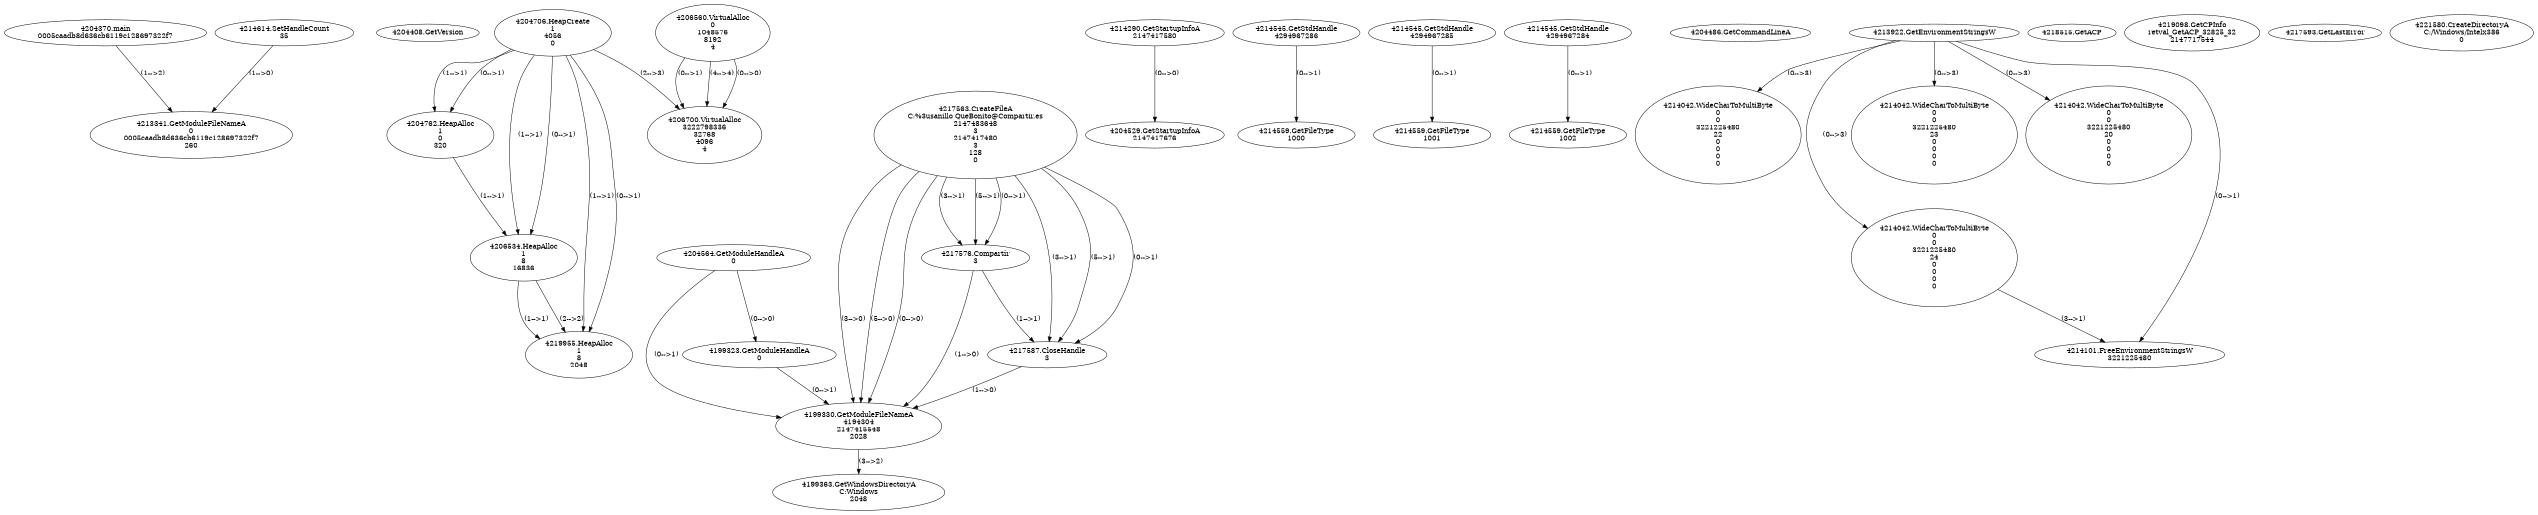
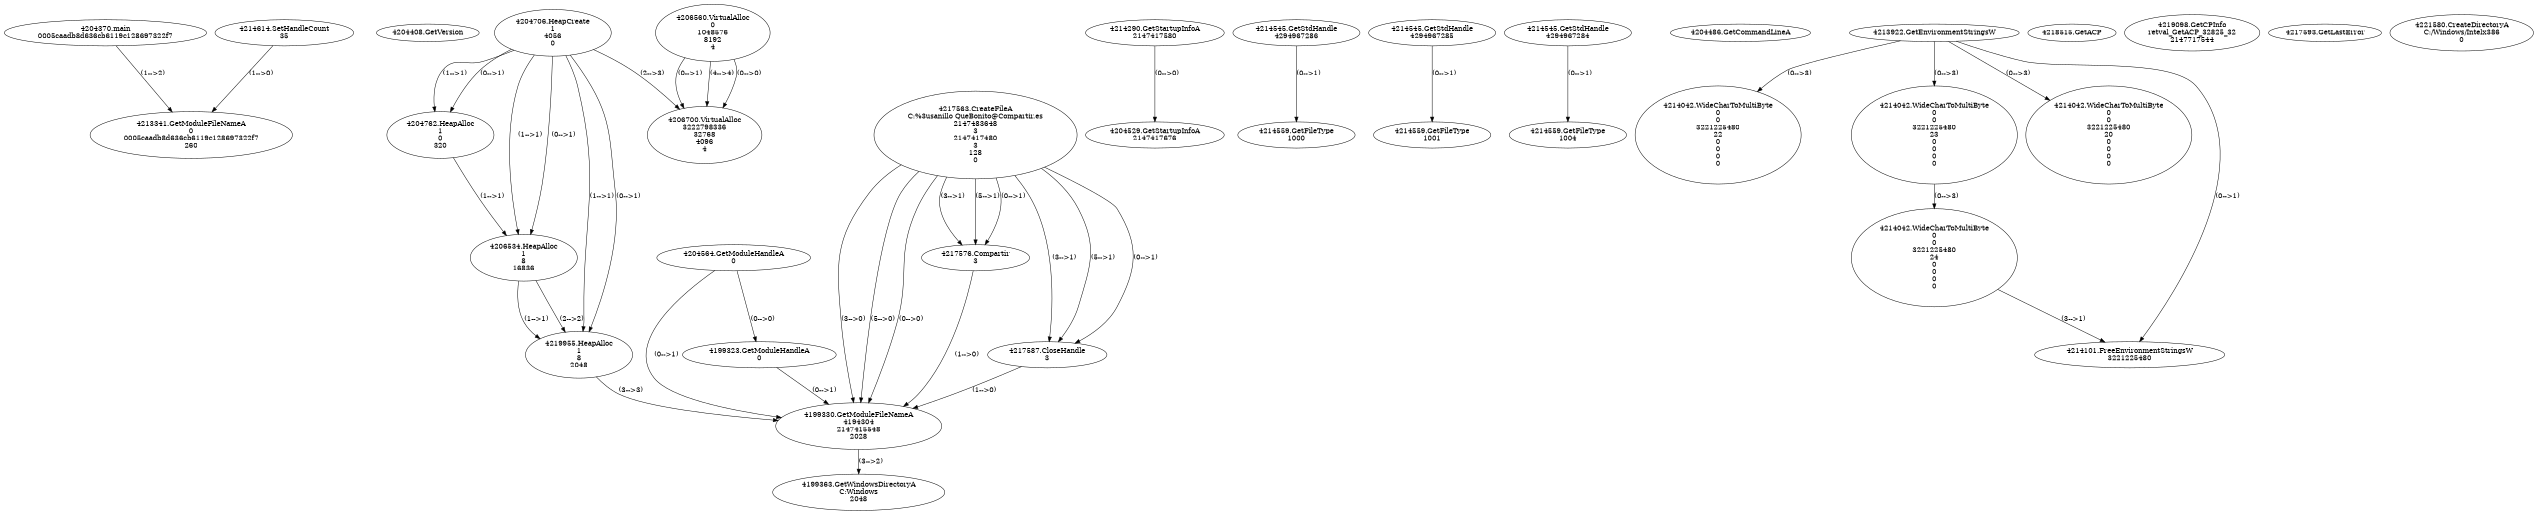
edge "4213922.GetEnvironmentStringsW" -> "4214042.WideCharToMultiByte 0 0 3221225480 24 0 0 0 0": now "4214042.WideCharToMultiByte 0 0 3221225480 23 0 0 0 0" -> "4214042.WideCharToMultiByte 0 0 3221225480 24 0 0 0 0"
node "4214559.GetFileType 1002": label "4214559.GetFileType 1002" -> "4214559.GetFileType 1004"
edge "4217576.Compartir 3" -> "4217587.CloseHandle 3": removed, label "(1-->1)"
edge "4219955.HeapAlloc 1 8 2048" -> "4199330.GetModuleFileNameA 4194304 2147415548 2028": added, label "(3-->3)"
